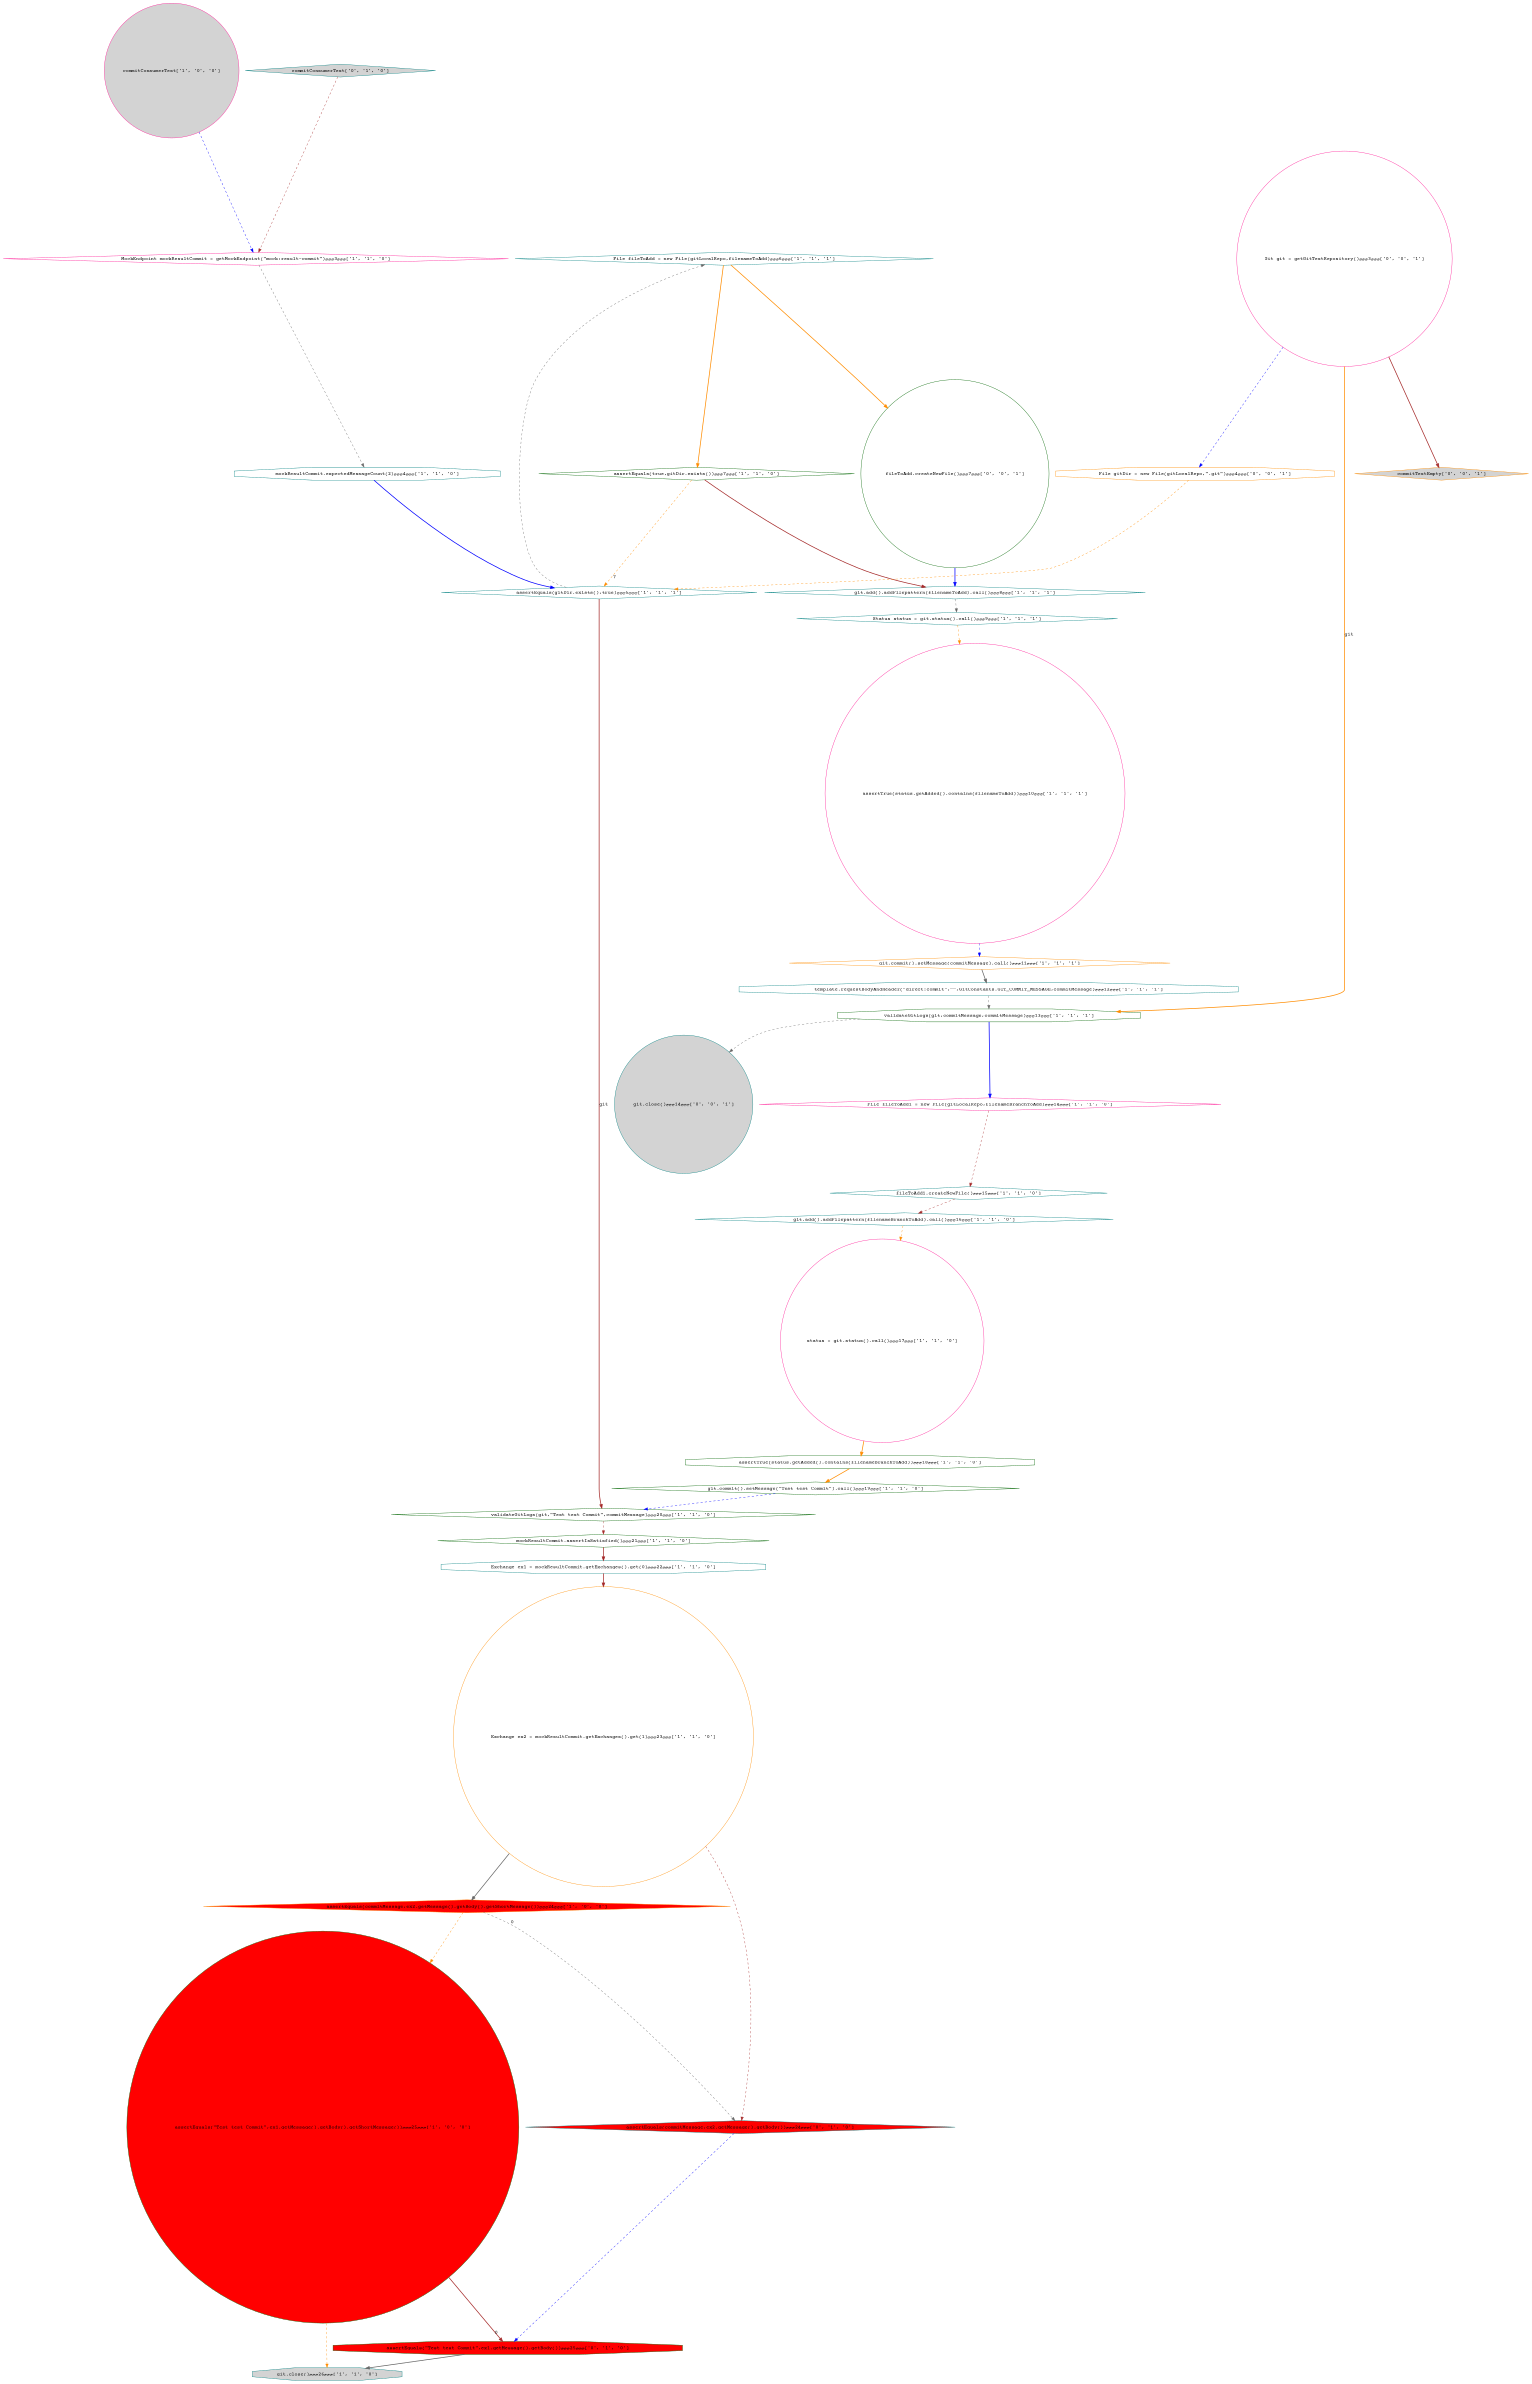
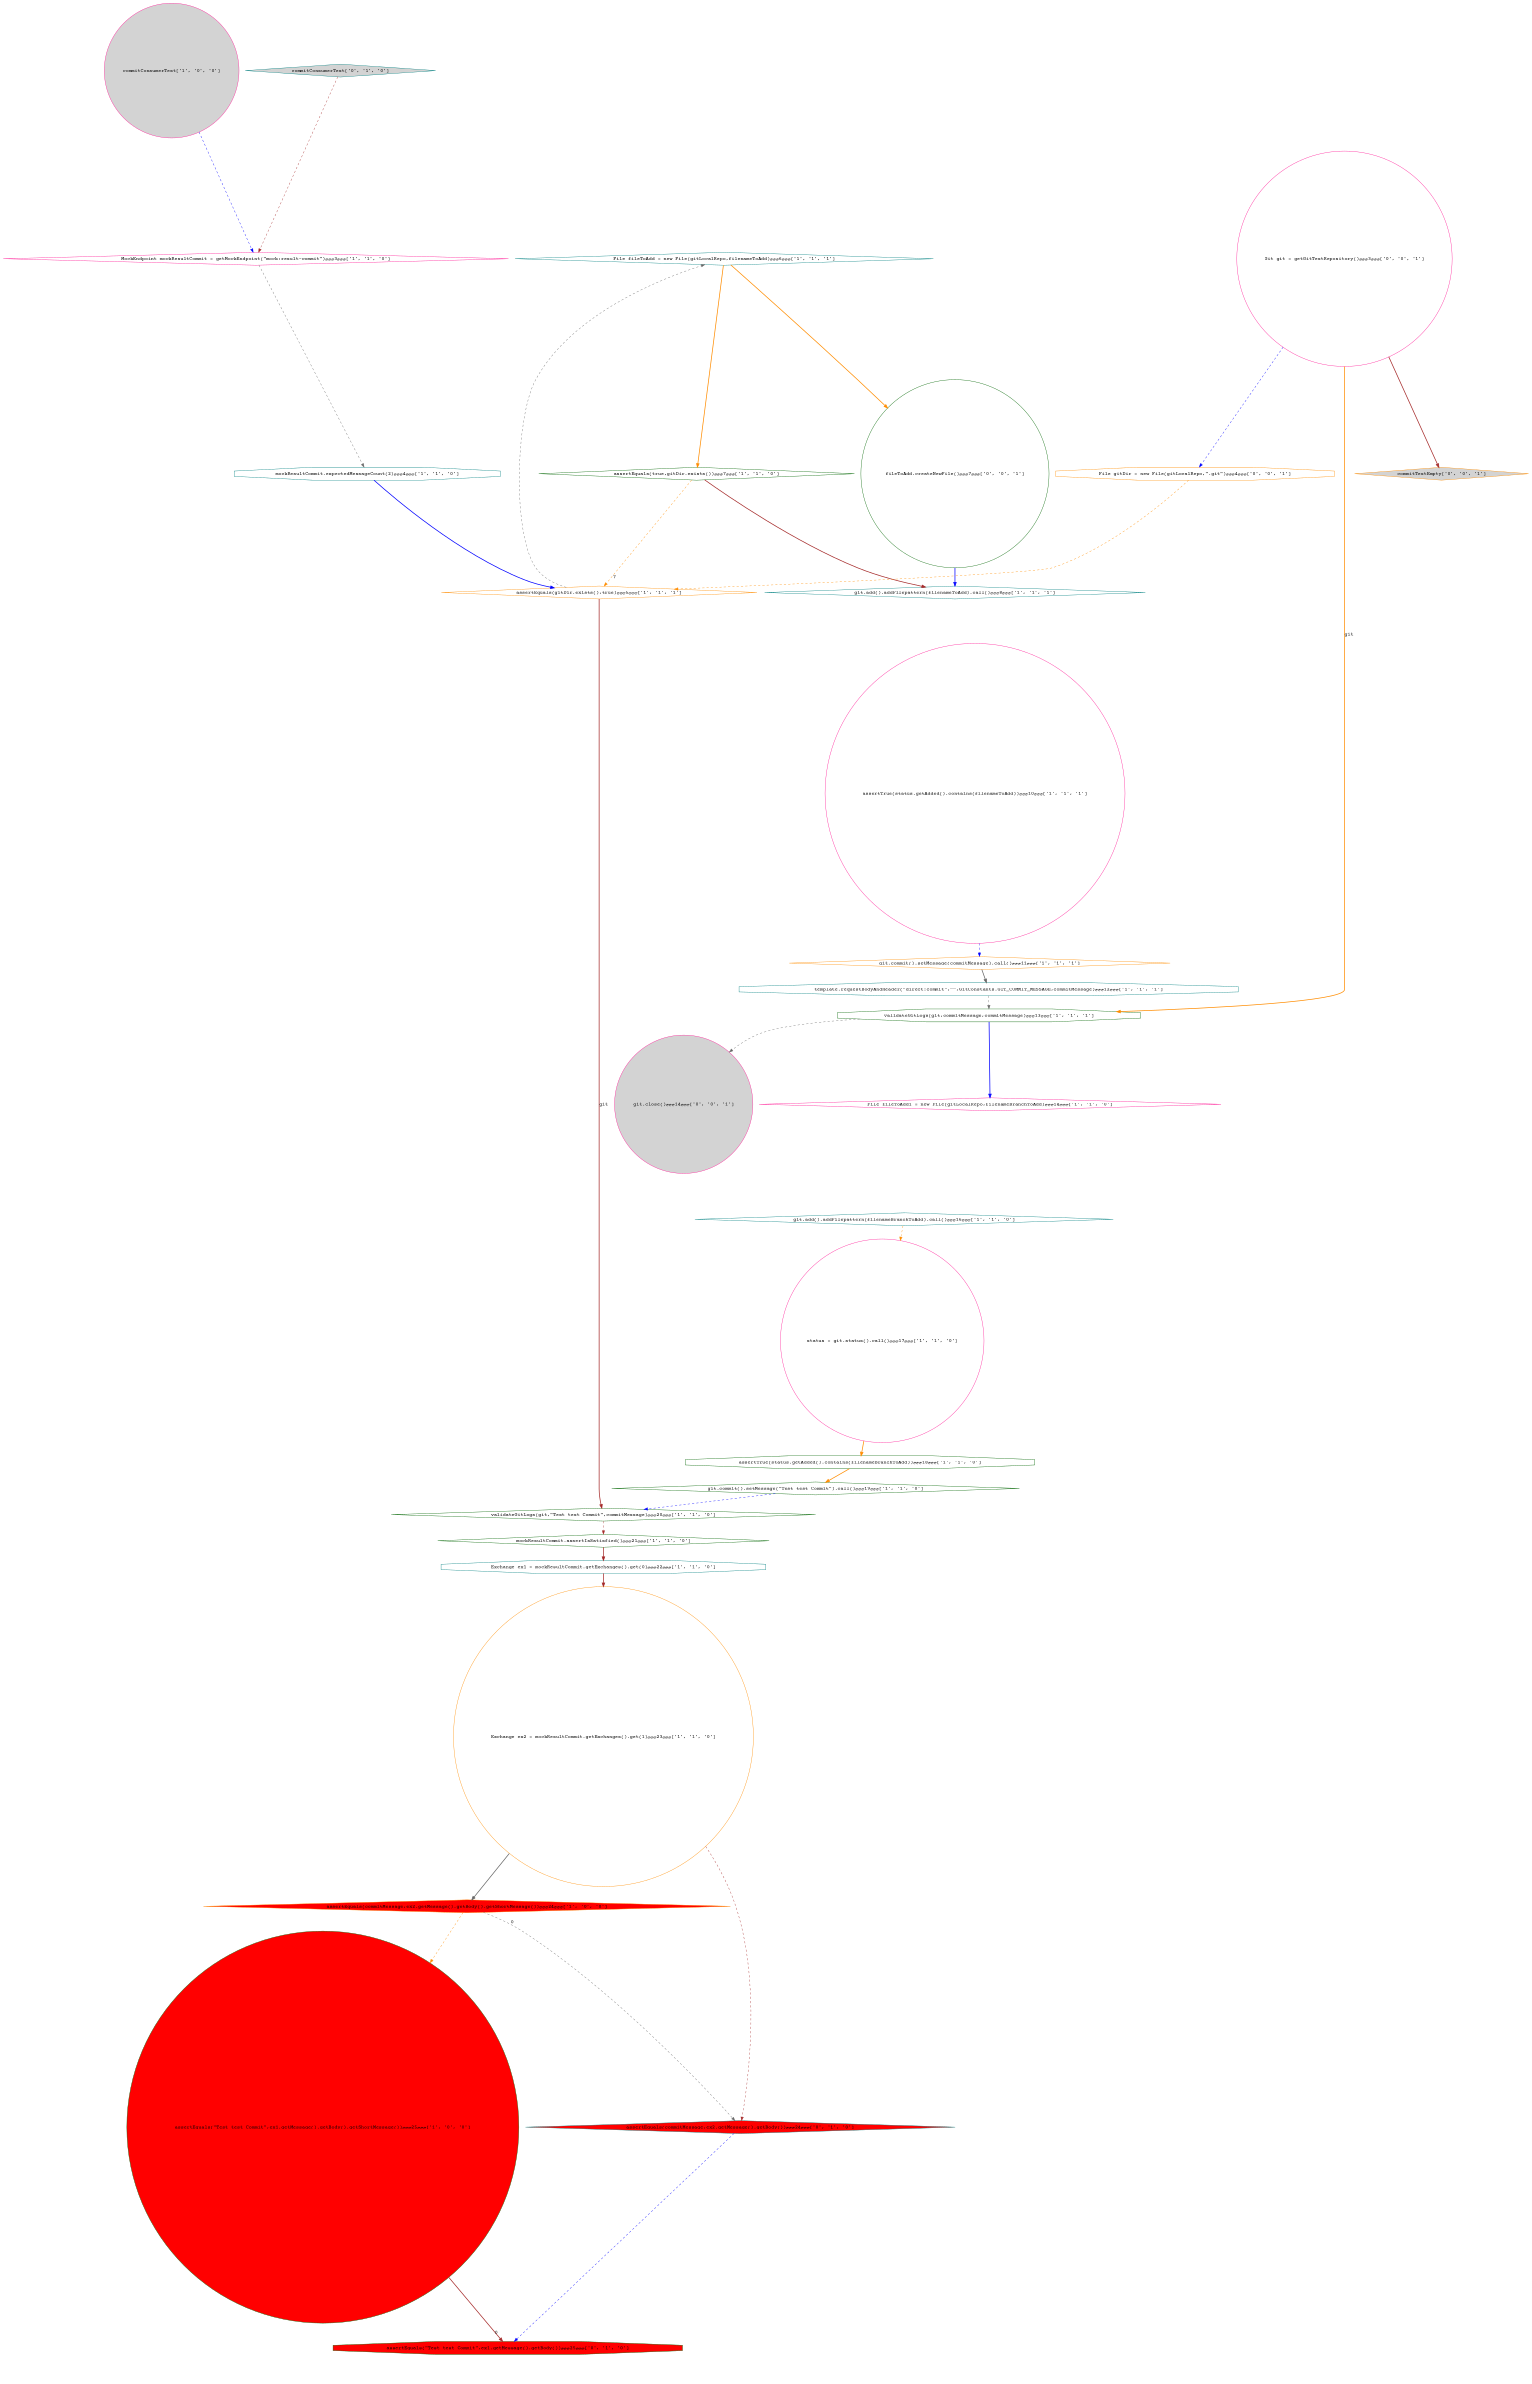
node "assertEquals(gitDir.exists(),true)@@@5@@@['1', '1', '1']": color teal -> darkorange
node "Status status = git.status().call()@@@9@@@['1', '1', '1']": removed
node "git.close()@@@14@@@['0', '0', '1']": color teal -> deeppink
node "fileToAdd1.createNewFile()@@@15@@@['1', '1', '0']": removed
node "git.close()@@@26@@@['1', '1', '0']": removed
